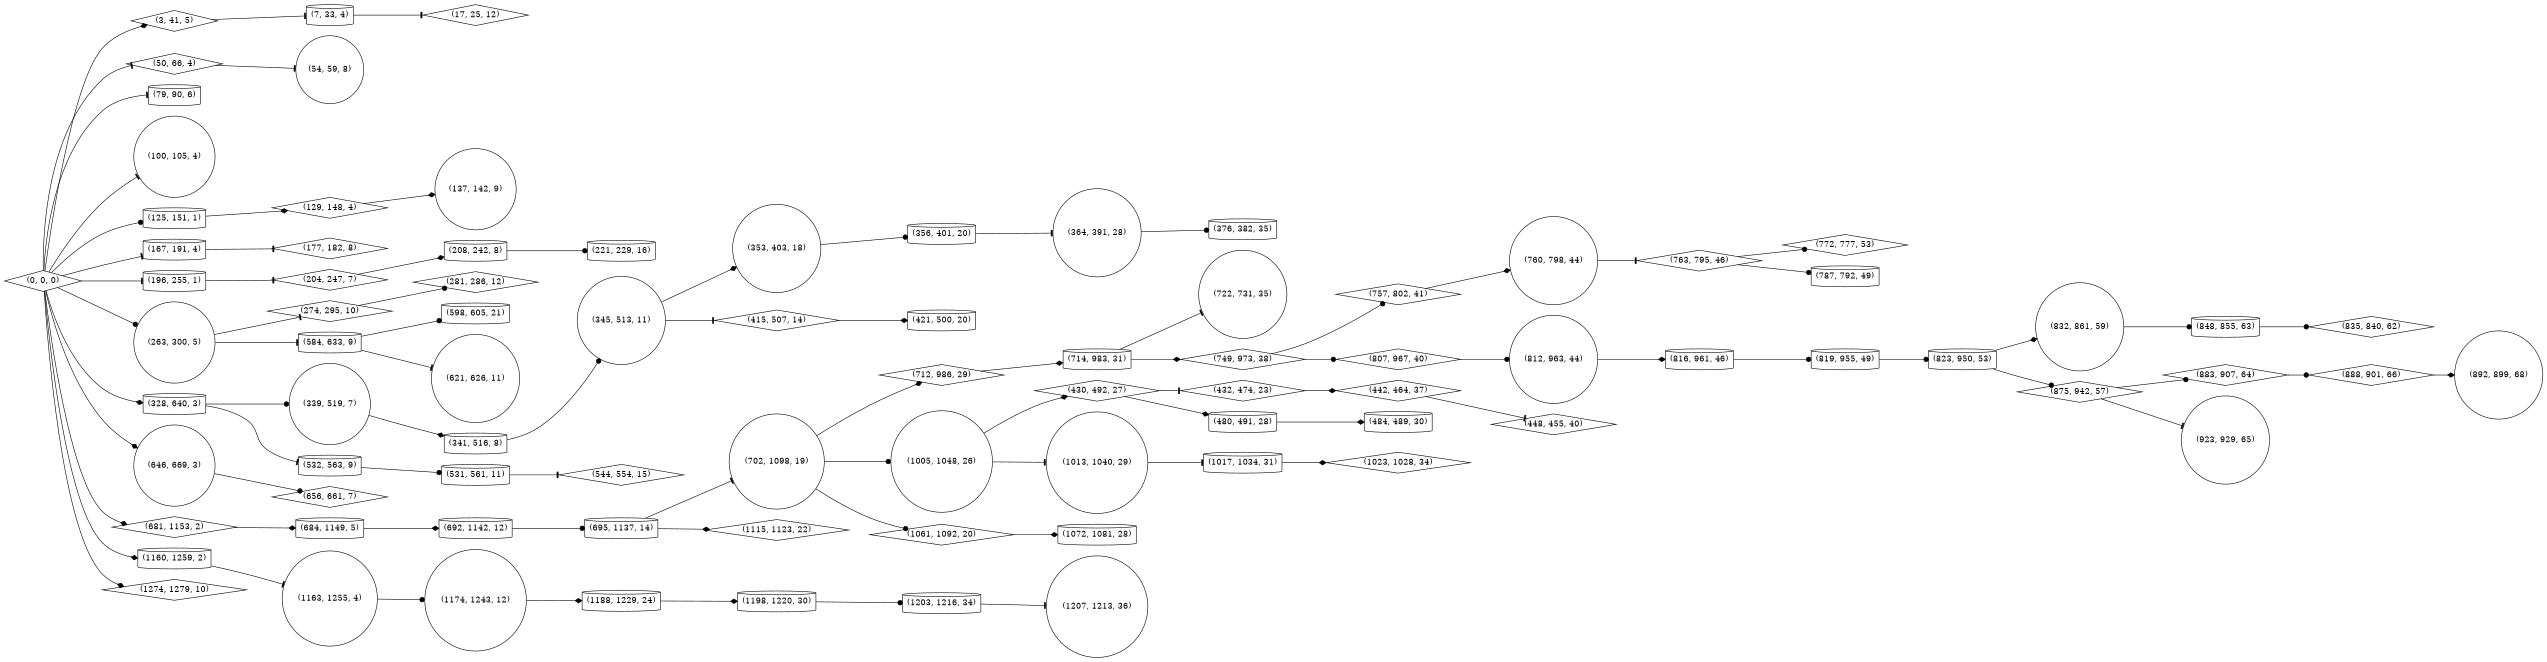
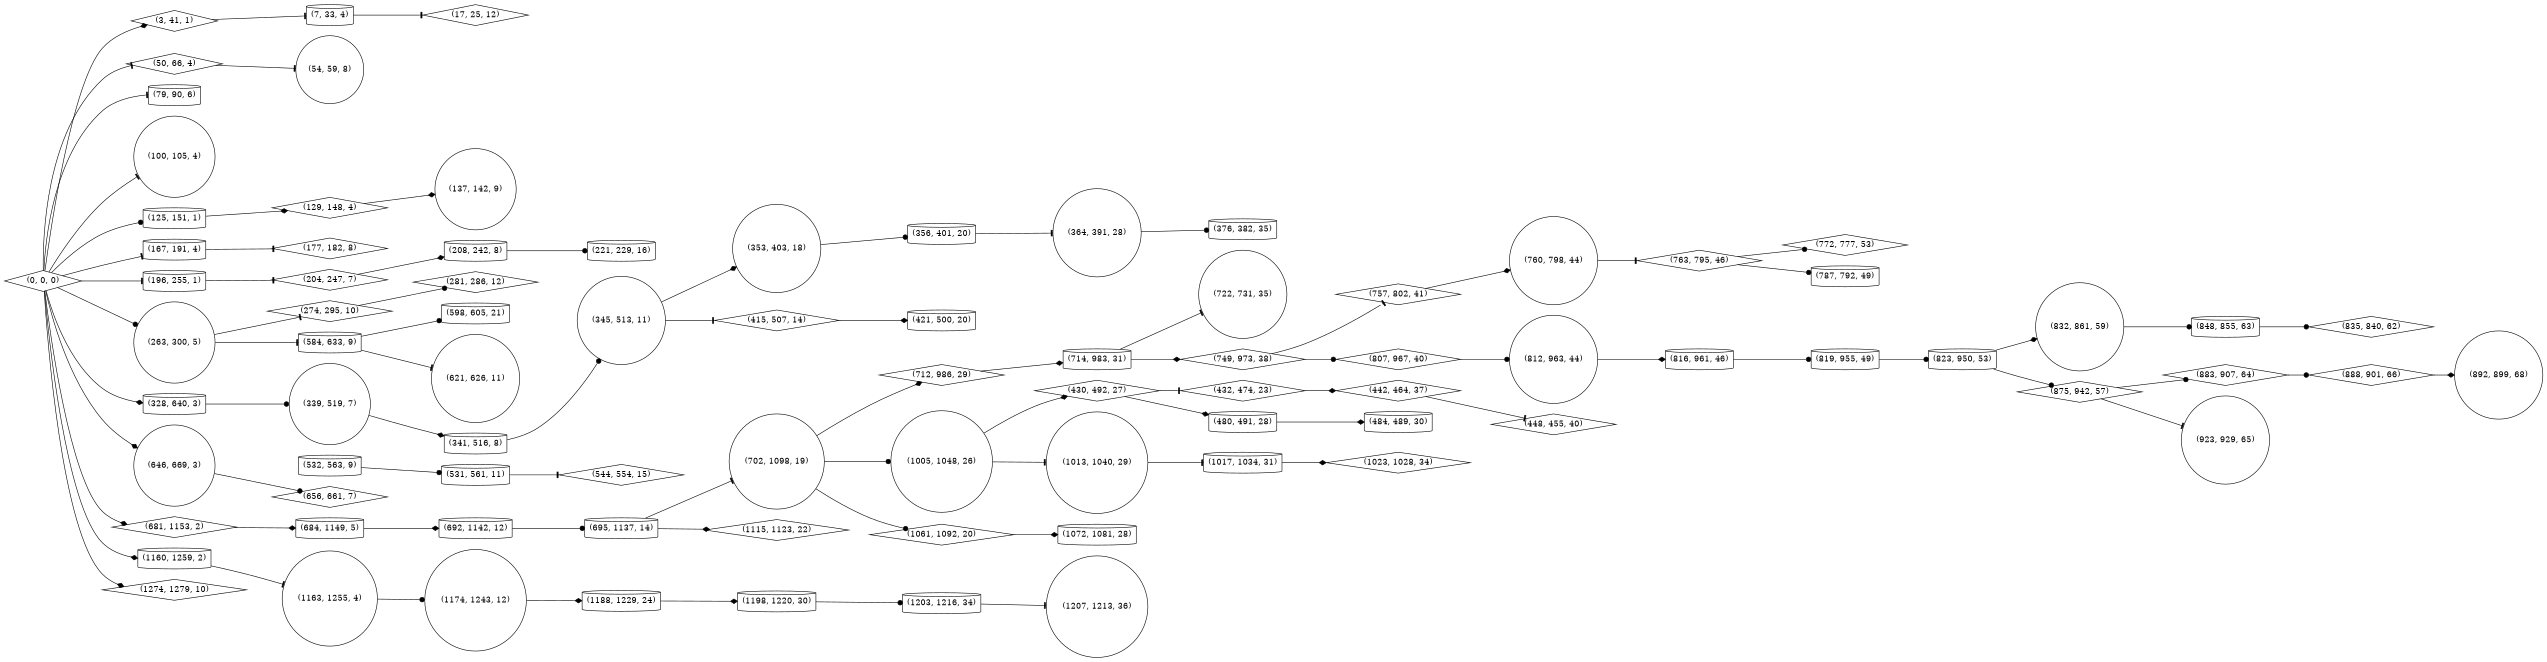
node "(3, 41, 5)": label "(3, 41, 5)" -> "(3, 41, 1)"
edge "(749, 973, 38)" -> "(757, 802, 41)": arrowhead dot -> tee
edge "(328, 640, 3)" -> "(532, 563, 9)": removed
